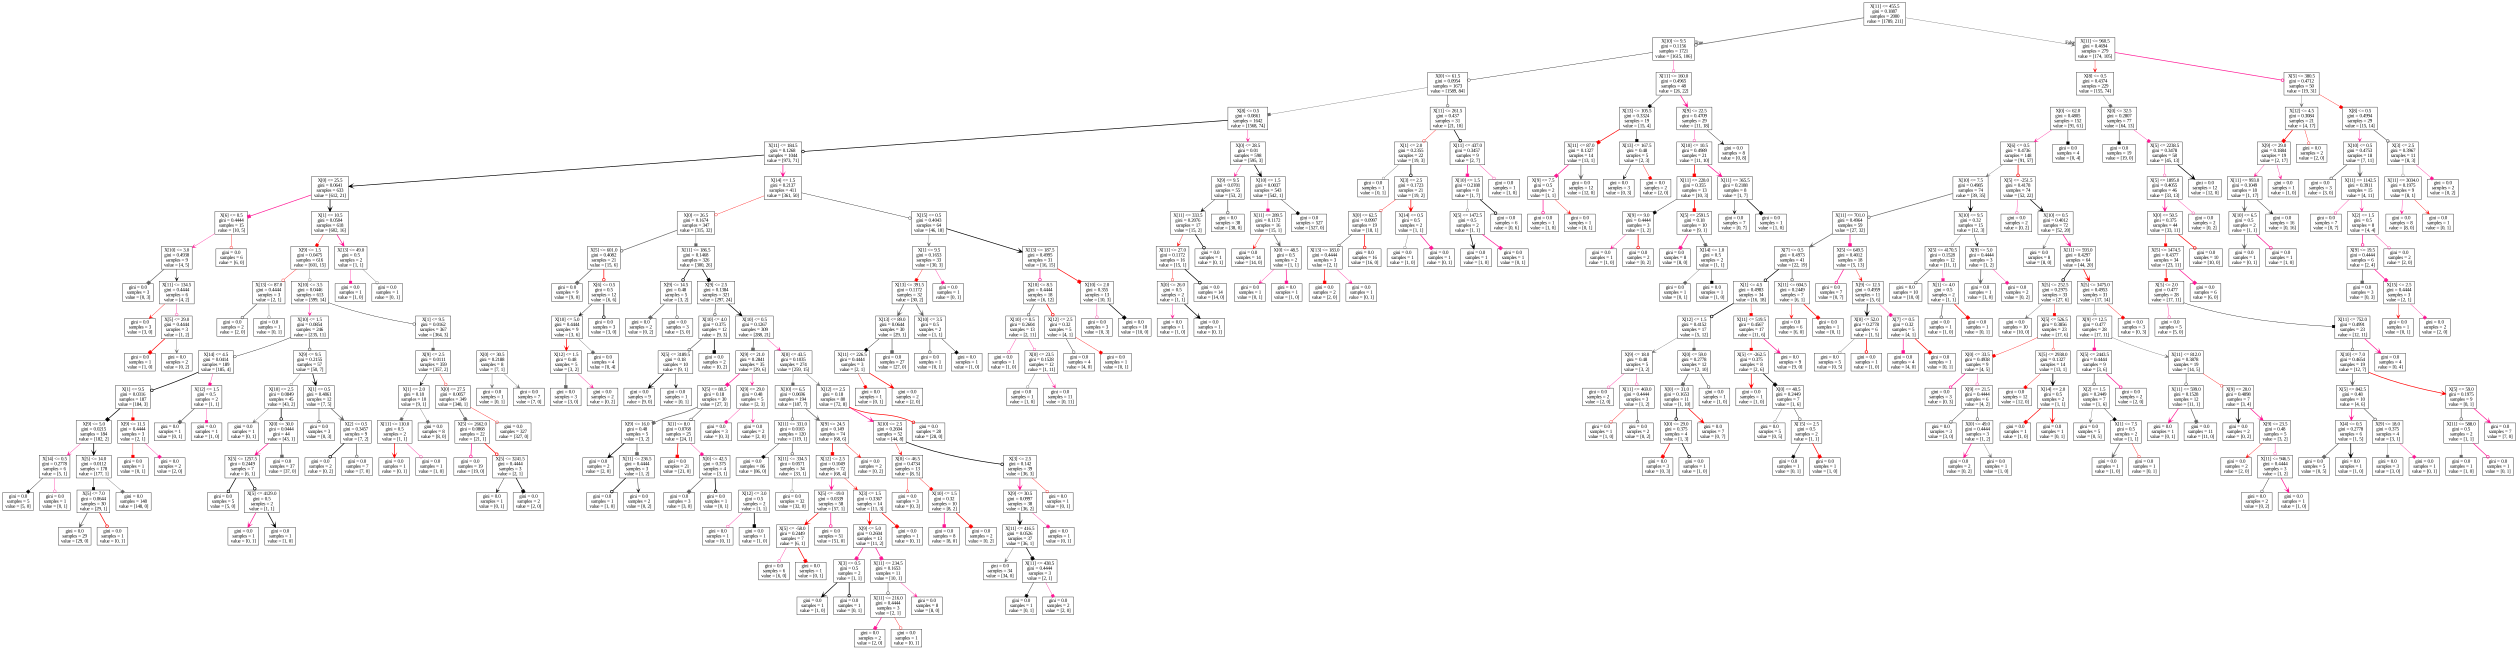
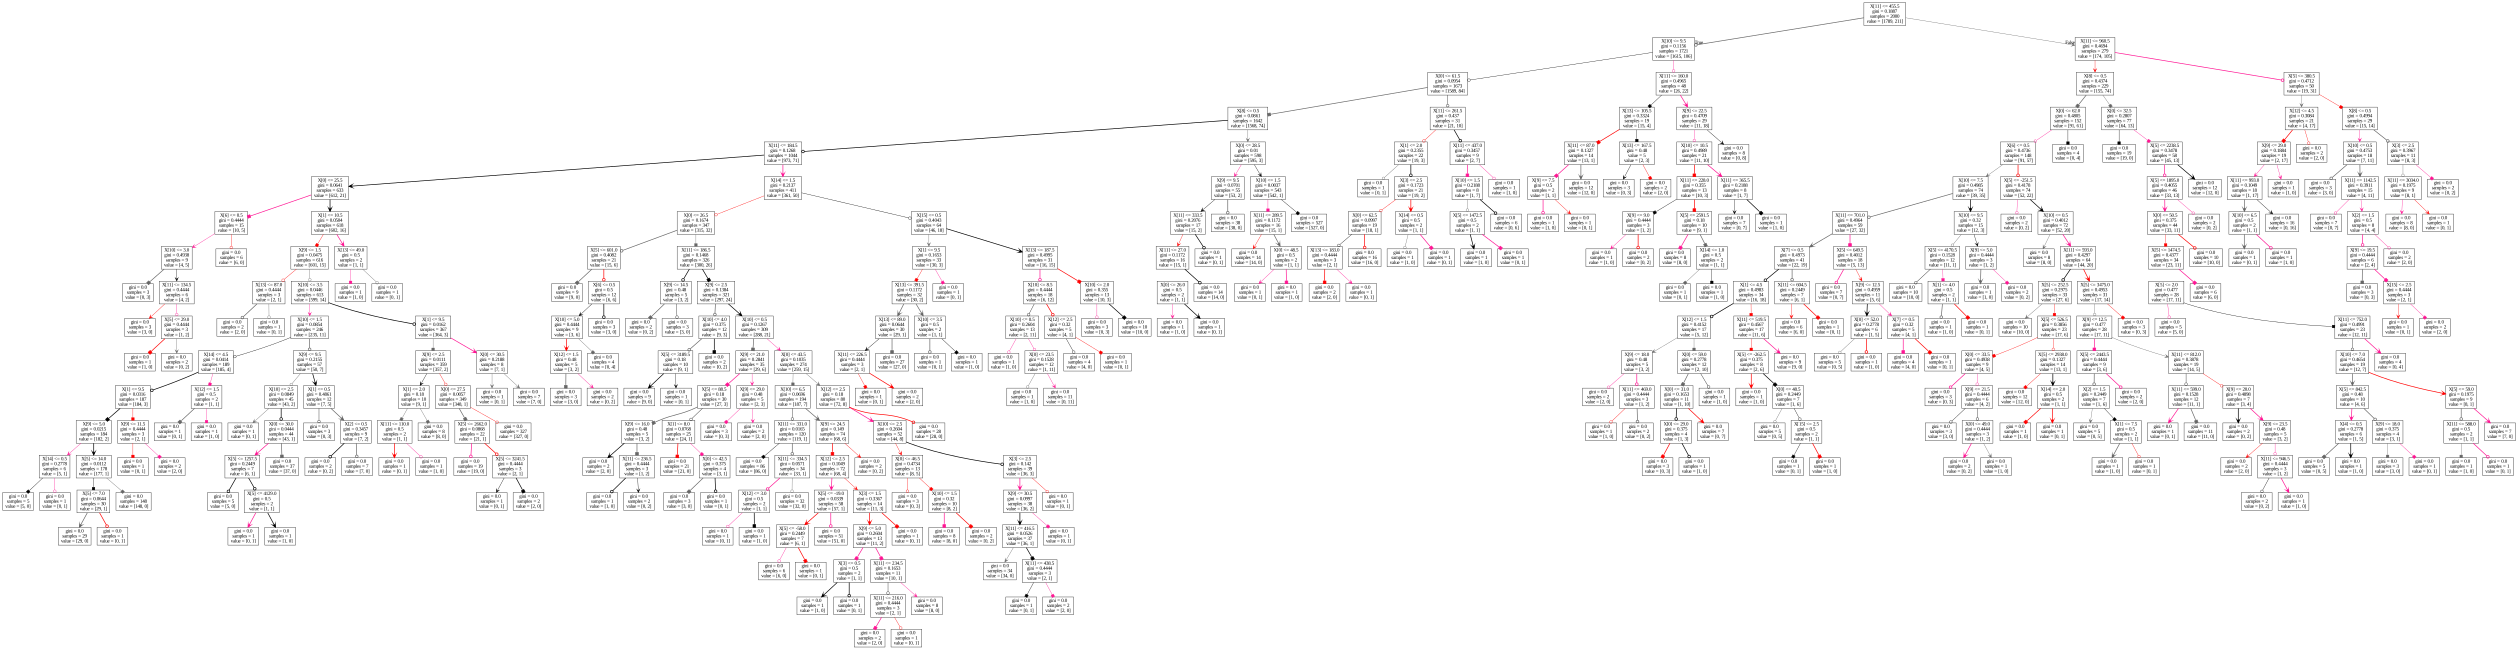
edge "X[8] <= 0.5 gini = 0.4374 samples = 229 value = [155, 74]" -> "X[0] <= 62.0 gini = 0.4805 samples = 152 value = [91, 61]": added
edge "X[0] <= 61.5 gini = 0.0954 samples = 1673 value = [1589, 84]" -> "X[8] <= 0.5 gini = 0.0861 samples = 1642 value = [1568, 74]": style solid -> bold
edge "X[8] <= 0.5 gini = 0.0861 samples = 1642 value = [1568, 74]" -> "X[0] <= 28.5 gini = 0.01 samples = 598 value = [595, 3]": color deeppink -> gray40
edge "X[0] <= 62.0 gini = 0.4805 samples = 152 value = [91, 61]" -> "X[6] <= 0.5 gini = 0.4736 samples = 148 value = [91, 57]": arrowhead vee -> odot
node "X[13] <= 167.5 gini = 0.48 samples = 5 value = [2, 3]": label "X[13] <= 167.5 gini = 0.48 samples = 5 value = [2, 3]" -> "X[13] <= 167.5 gini = 0.48 value = 5 value = [2, 3]"
edge "X[0] <= 28.5 gini = 0.01 samples = 598 value = [595, 3]" -> "X[10] <= 1.5 gini = 0.0037 samples = 543 value = [542, 1]": style bold -> solid
edge "X[5] <= 2238.5 gini = 0.3478 samples = 58 value = [45, 13]" -> "X[5] <= 1895.0 gini = 0.4055 samples = 46 value = [33, 13]": style solid -> bold
edge "X[5] <= 1474.5 gini = 0.4377 samples = 34 value = [23, 11]" -> "X[5] <= 2.0 gini = 0.477 samples = 28 value = [17, 11]": removed
edge "X[11] <= 27.0 gini = 0.1172 samples = 16 value = [15, 1]" -> "X[0] <= 26.0 gini = 0.5 samples = 2 value = [1, 1]": removed
edge "X[9] <= 12.5 gini = 0.4959 samples = 11 value = [5, 6]" -> "X[7] <= 0.5 gini = 0.32 samples = 5 value = [4, 1]": arrowhead box -> vee
edge "X[10] <= 3.5 gini = 0.0446 samples = 613 value = [599, 14]" -> "X[1] <= 9.5 gini = 0.0162 samples = 367 value = [364, 3]": style solid -> bold
edge "X[13] <= 89.0 gini = 0.0644 samples = 30 value = [29, 1]" -> "X[11] <= 226.5 gini = 0.4444 samples = 3 value = [2, 1]": arrowhead box -> vee
edge "X[1] <= 9.5 gini = 0.0162 samples = 367 value = [364, 3]" -> "X[0] <= 30.5 gini = 0.2188 samples = 8 value = [7, 1]": added
edge "X[9] <= 18.0 gini = 0.48 samples = 5 value = [3, 2]" -> "X[11] <= 469.0 gini = 0.4444 samples = 3 value = [1, 2]": style solid -> bold
node "X[0] <= 30.0 gini = 0.0444 gini = 44 value = [43, 1]": label "X[0] <= 30.0 gini = 0.0444 gini = 44 value = [43, 1]" -> "X[0] <= 30.0 gini = 0.0444 samples = 44 value = [43, 1]"
edge "X[11] <= 334.5 gini = 0.0571 samples = 34 value = [33, 1]" -> "X[12] <= 3.0 gini = 0.5 samples = 2 value = [1, 1]": added
